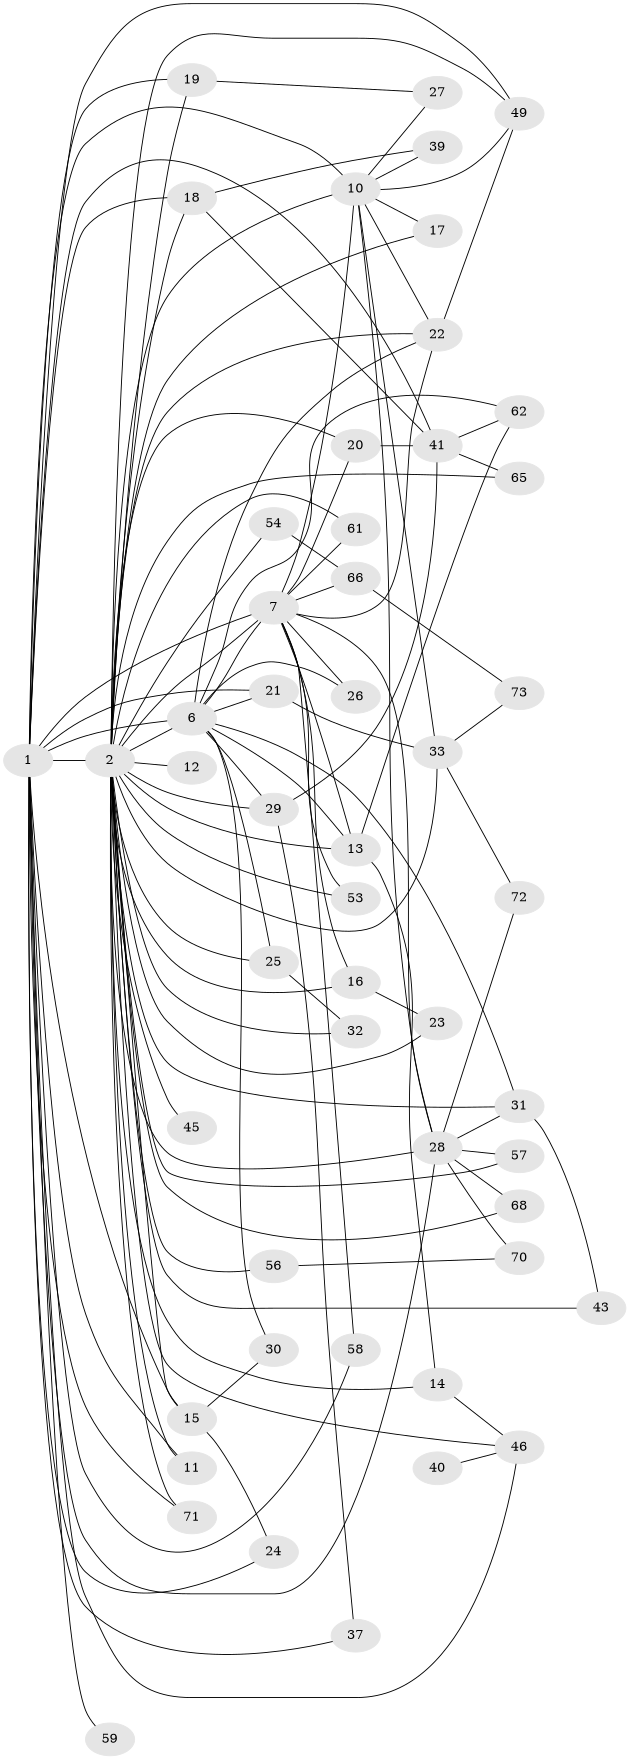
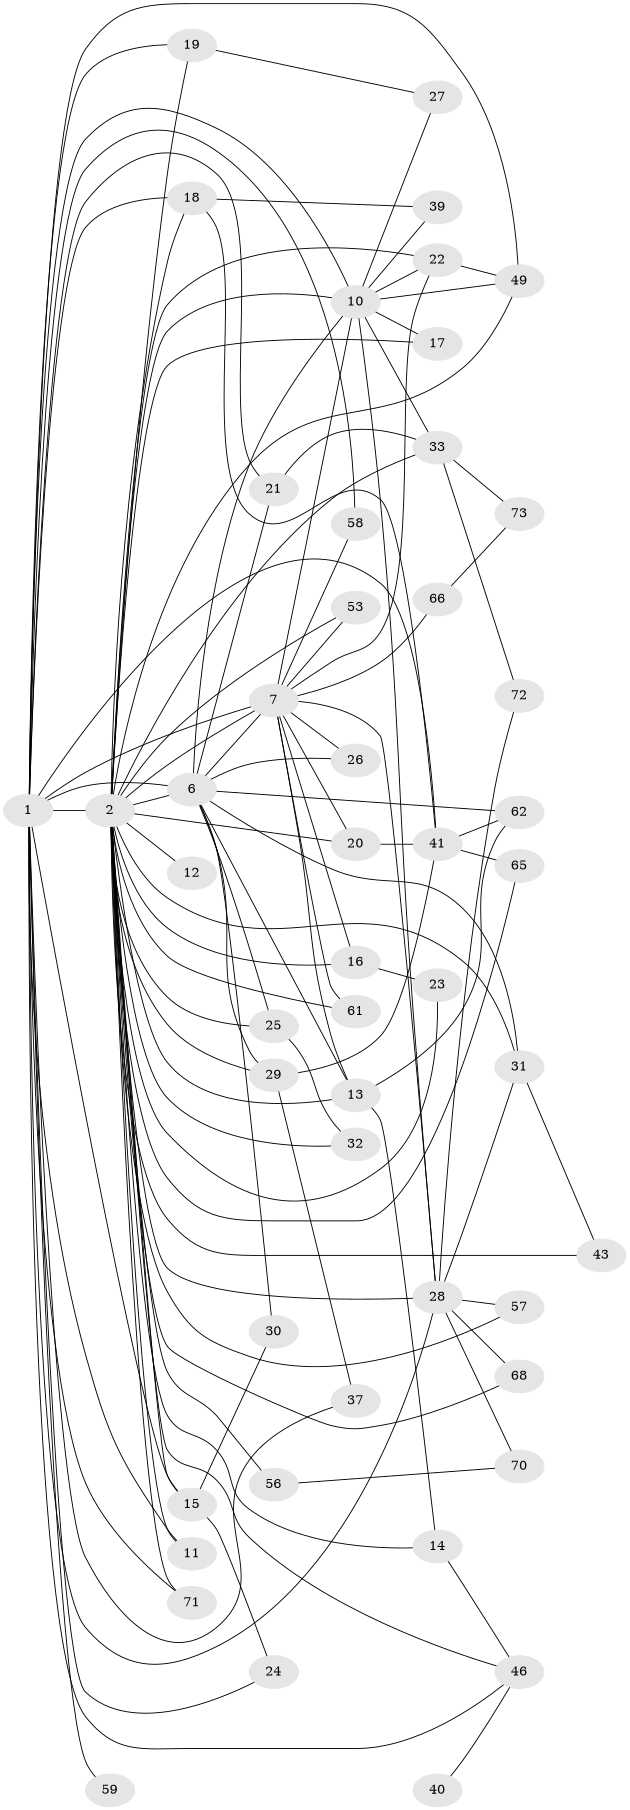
edge "22" -- "6": now "10" -- "6"
node "54": removed
node "45": removed
